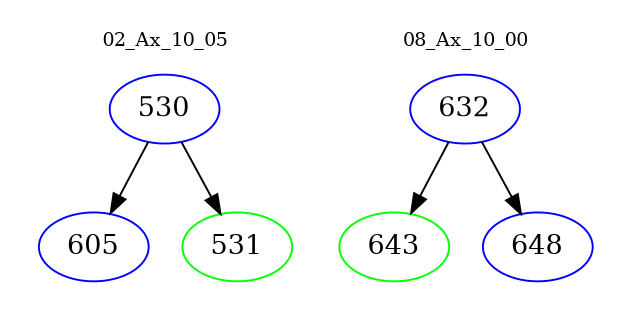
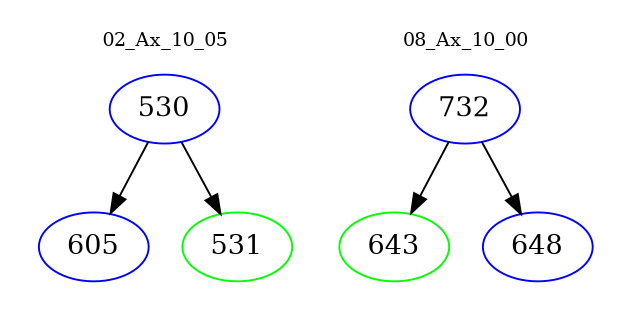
node "632": label "632" -> "732"
